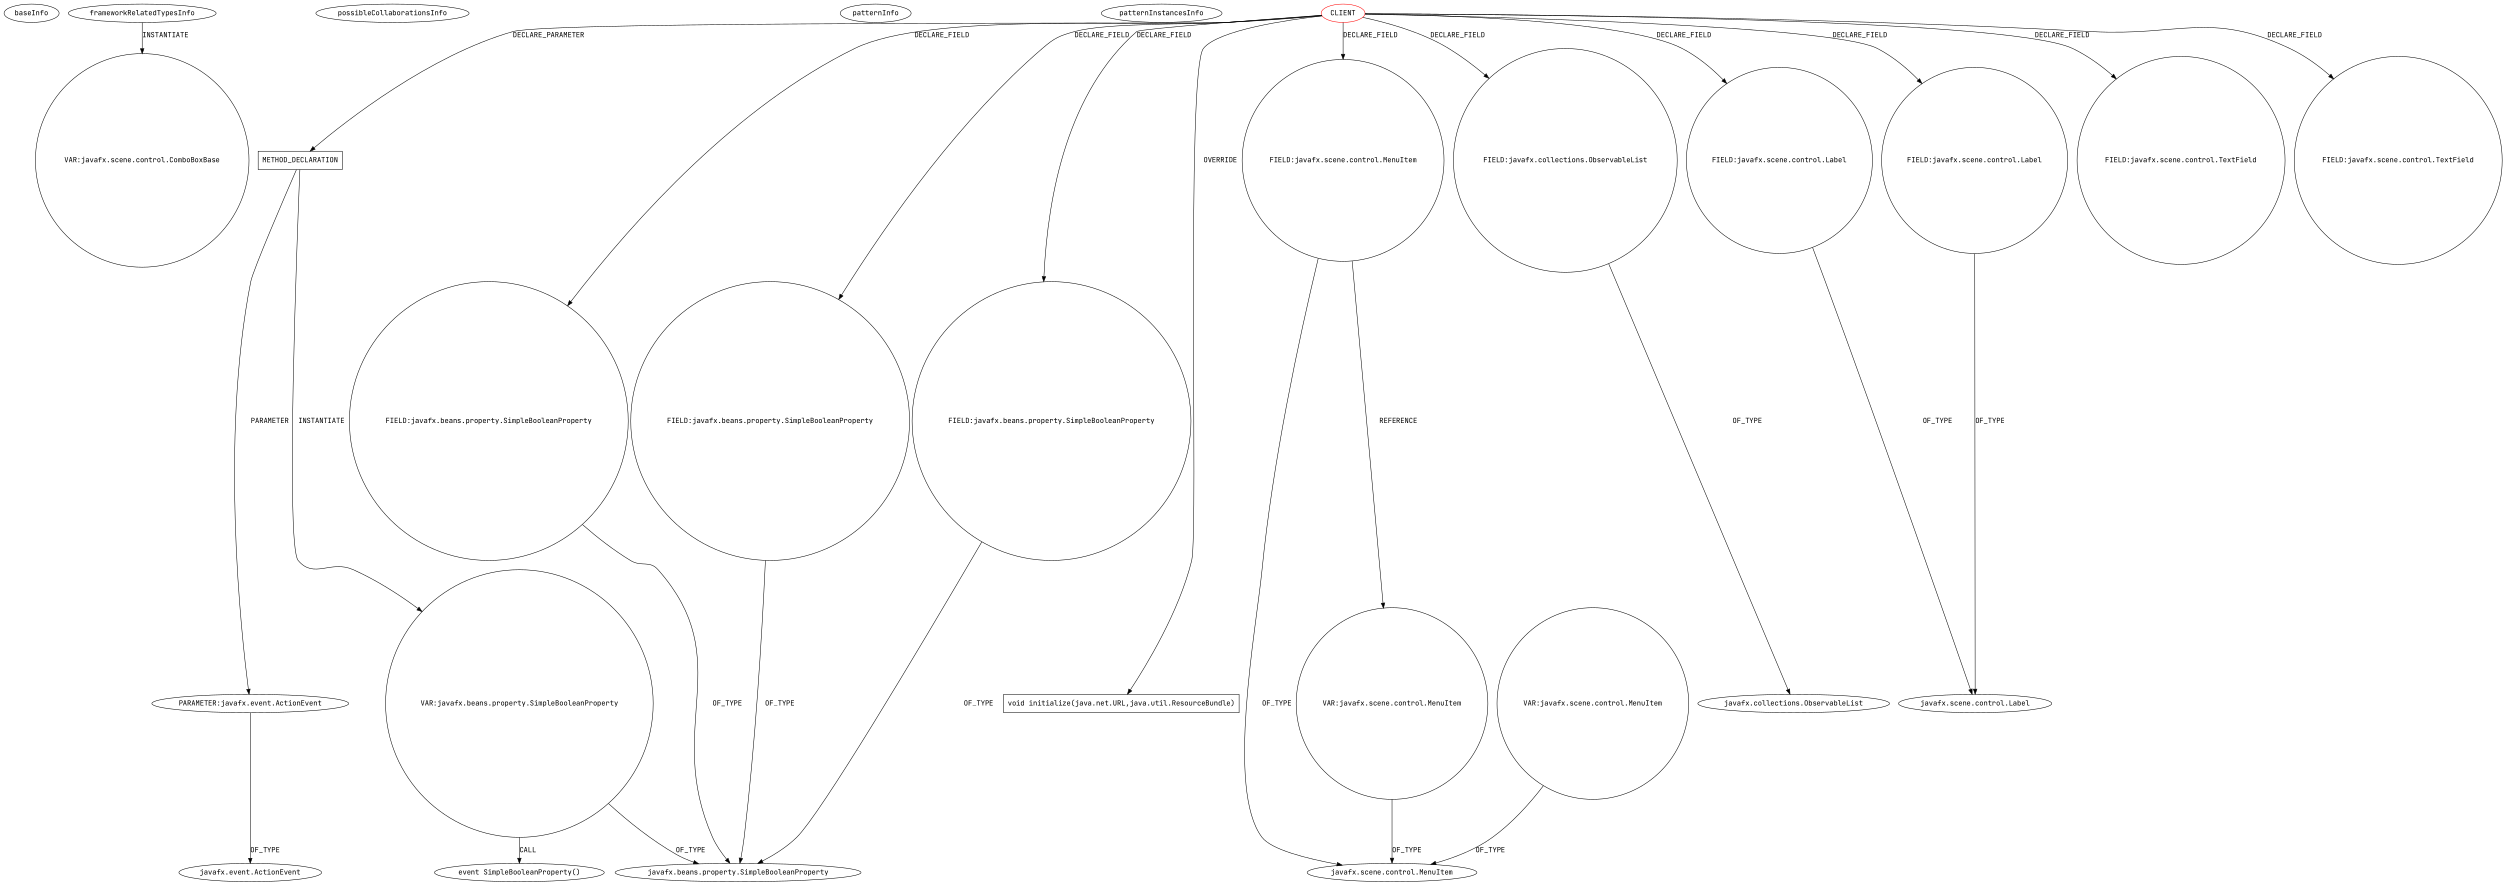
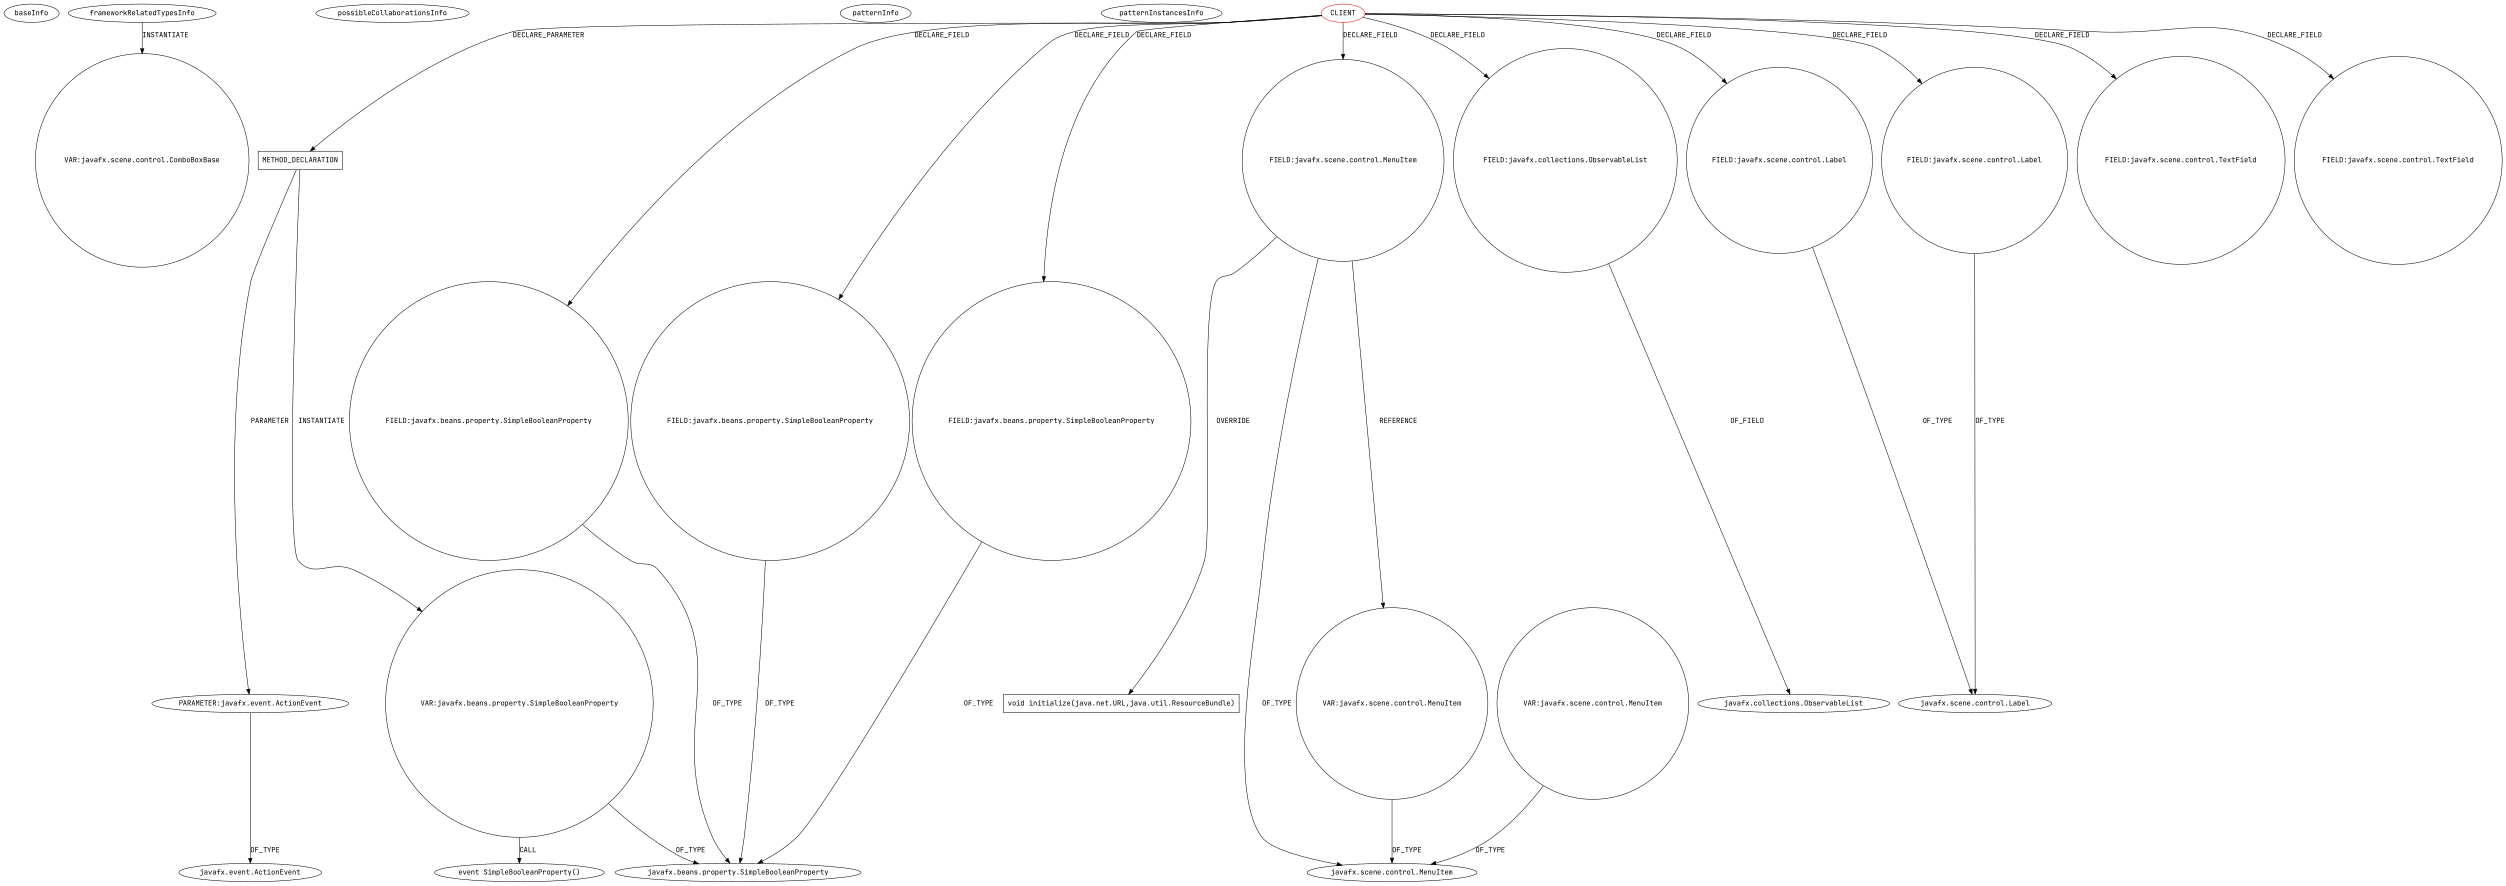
edge "CLIENT" -> "void initialize(java.net.URL,java.util.ResourceBundle)": now "FIELD:javafx.scene.control.MenuItem" -> "void initialize(java.net.URL,java.util.ResourceBundle)"
edge "FIELD:javafx.collections.ObservableList" -> "javafx.collections.ObservableList": label "OF_TYPE" -> "OF_FIELD"
